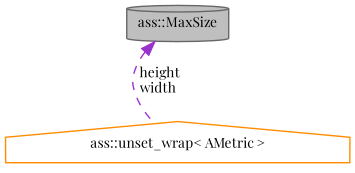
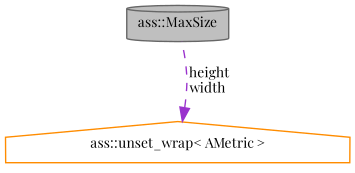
edge "ass::unset_wrap< AMetric >" -> "ass::MaxSize": reversed
